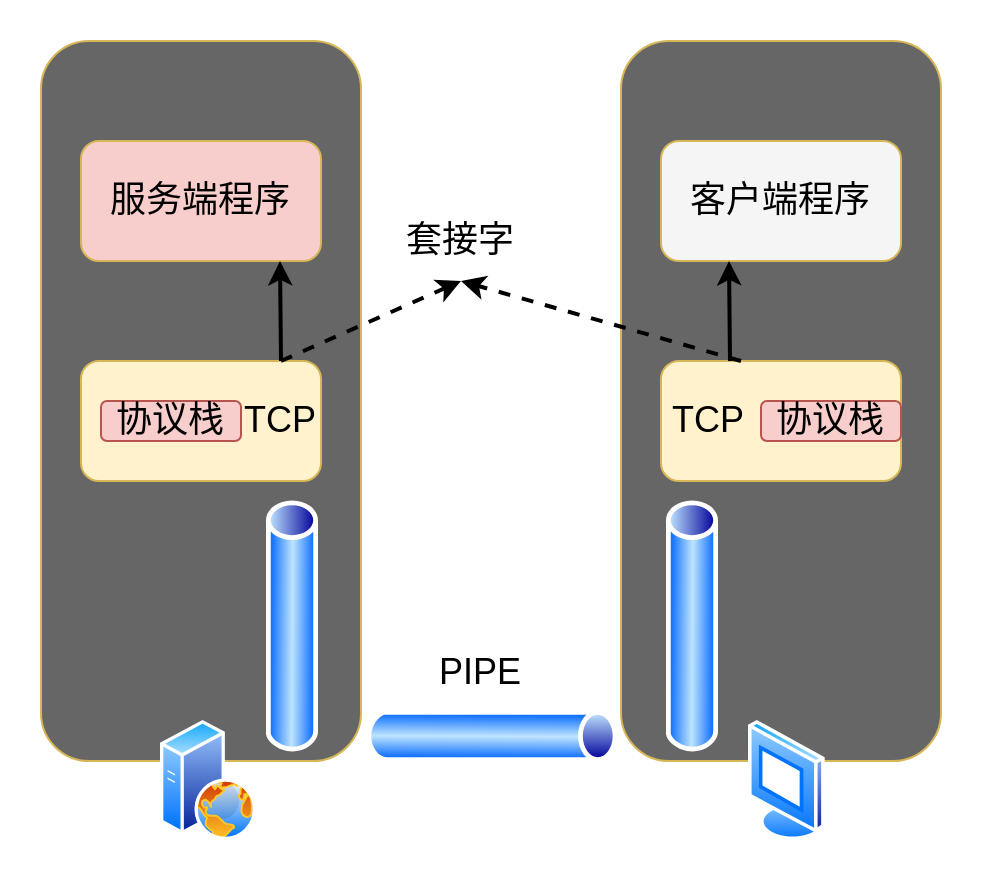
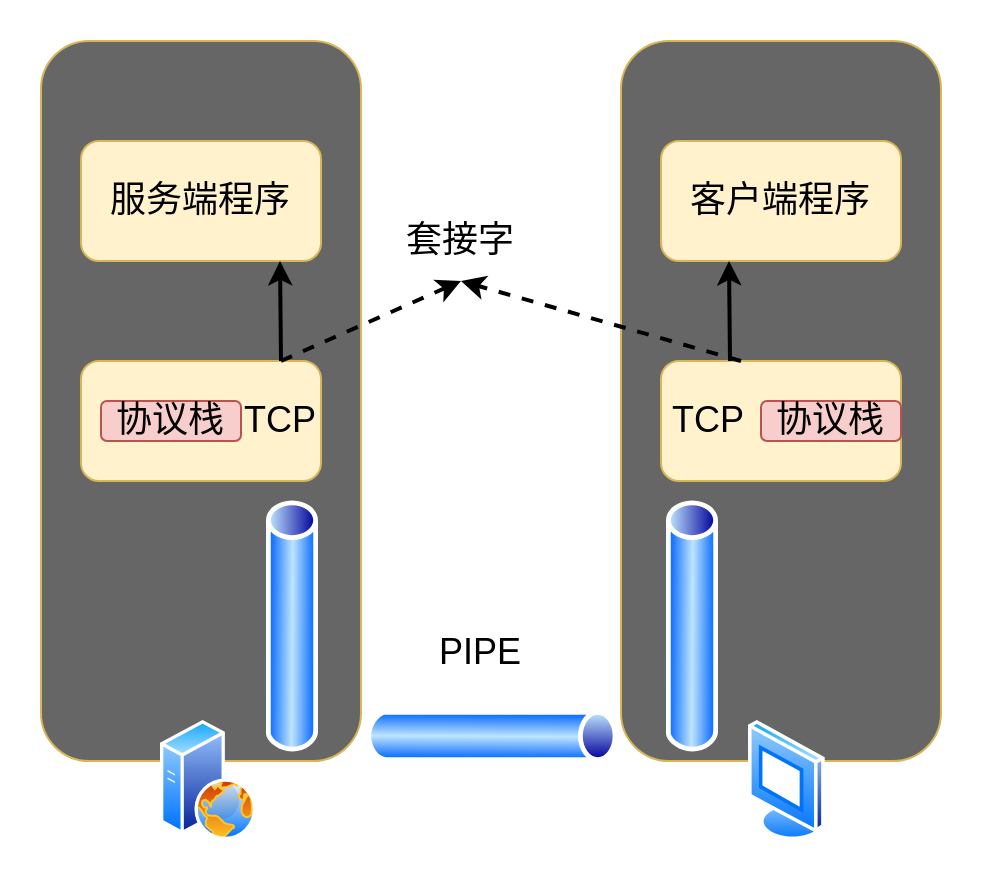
node "服务端程序": fillcolor #f8cecc -> #fff2cc
node "客户端程序": fillcolor #f5f5f5 -> #fff2cc
node "PIPE": moved (481, 673) -> (481, 653)
